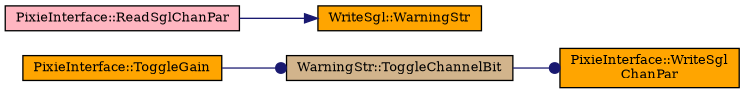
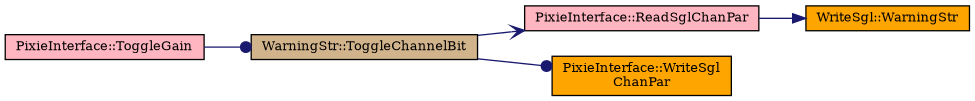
edge "WarningStr::ToggleChannelBit" -> "PixieInterface::ReadSglChanPar": added
node "PixieInterface::ToggleGain": fillcolor orange -> lightpink
